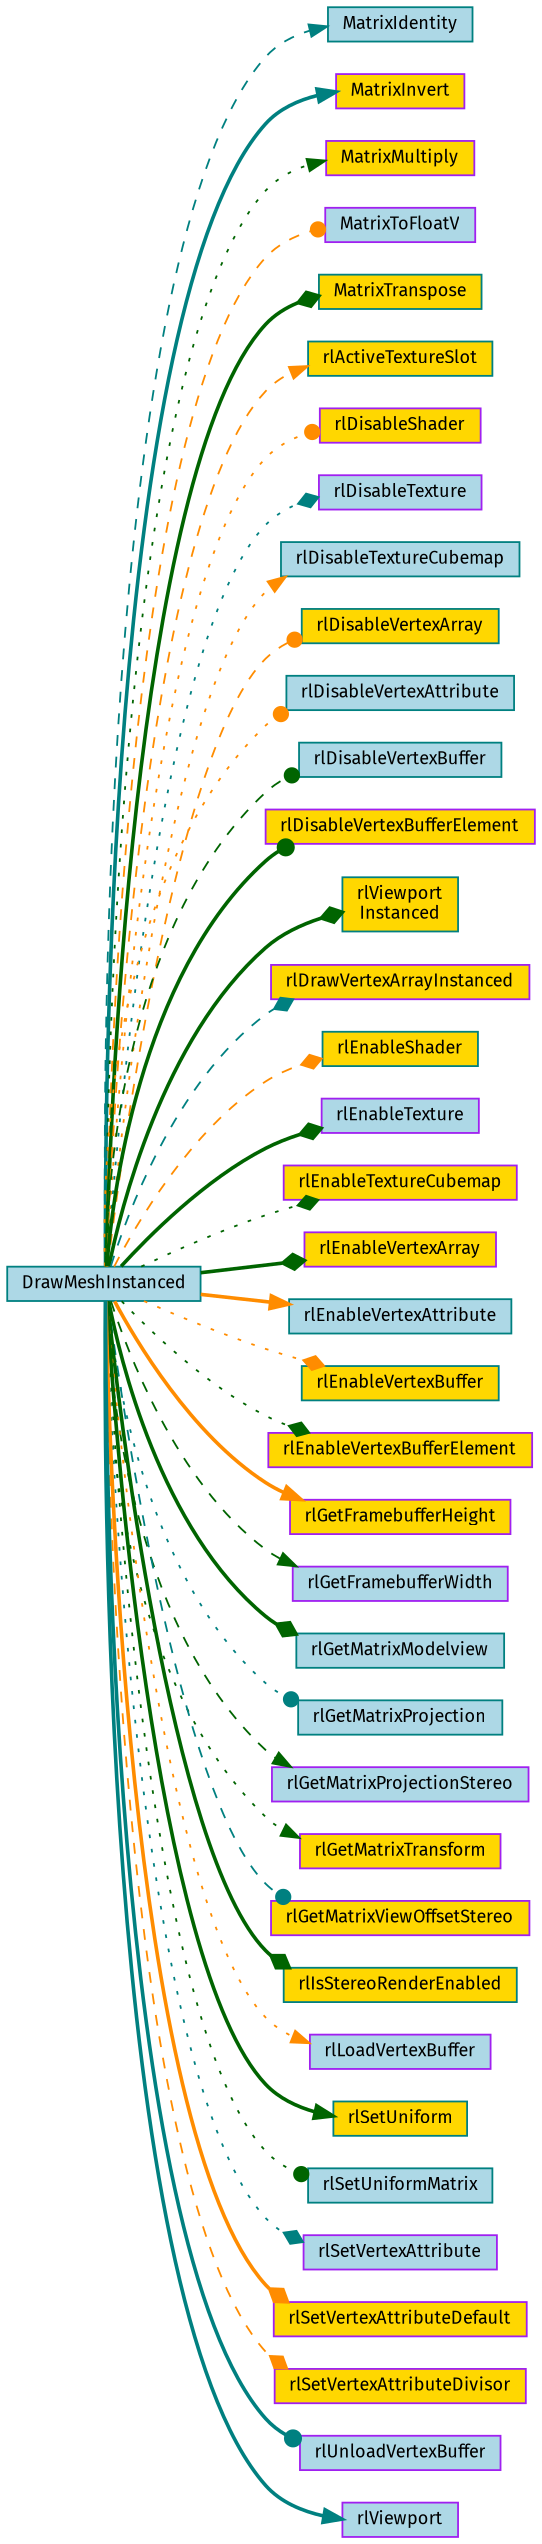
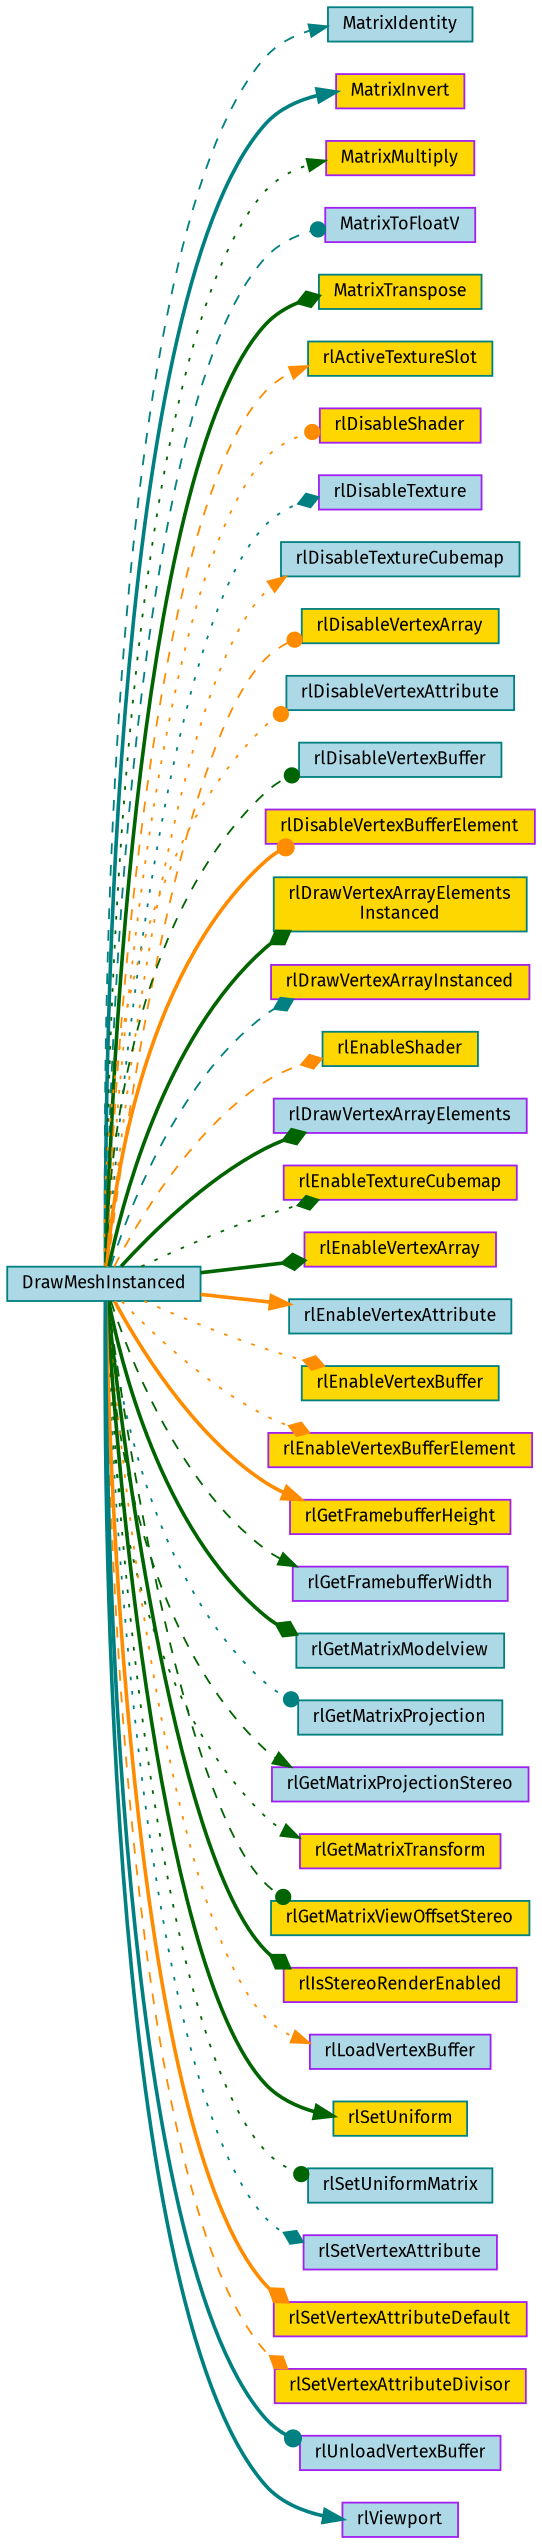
edge "DrawMeshInstanced" -> "MatrixToFloatV": color darkorange -> teal
node "rlViewport Instanced": label "rlViewport Instanced" -> "rlDrawVertexArrayElements Instanced"
edge "DrawMeshInstanced" -> "rlDisableVertexBufferElement": color darkgreen -> darkorange
node "rlEnableTexture": label "rlEnableTexture" -> "rlDrawVertexArrayElements"
edge "DrawMeshInstanced" -> "rlEnableVertexBufferElement": color darkgreen -> darkorange
edge "DrawMeshInstanced" -> "rlGetMatrixViewOffsetStereo": color teal -> darkgreen
node "rlGetMatrixViewOffsetStereo": color purple -> teal
node "rlIsStereoRenderEnabled": color teal -> purple
